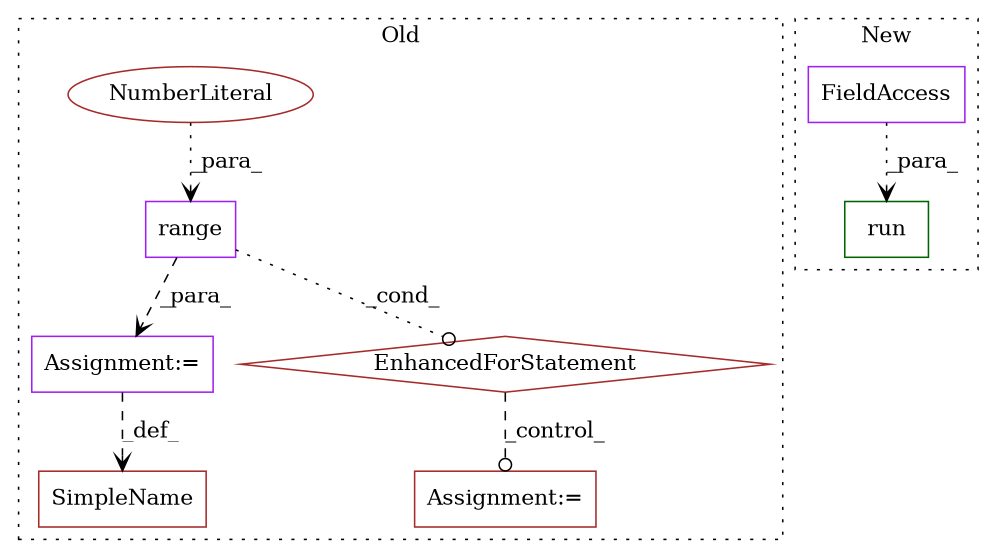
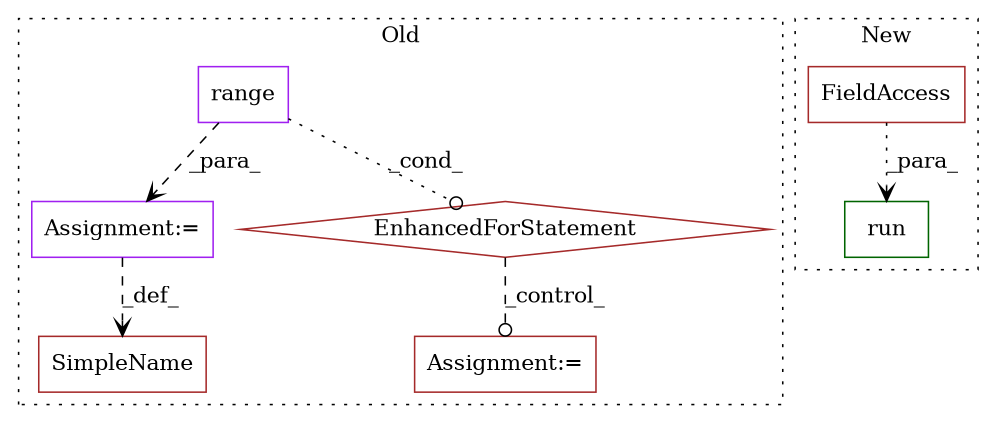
node "NumberLiteral": removed
node "FieldAccess": color purple -> brown
